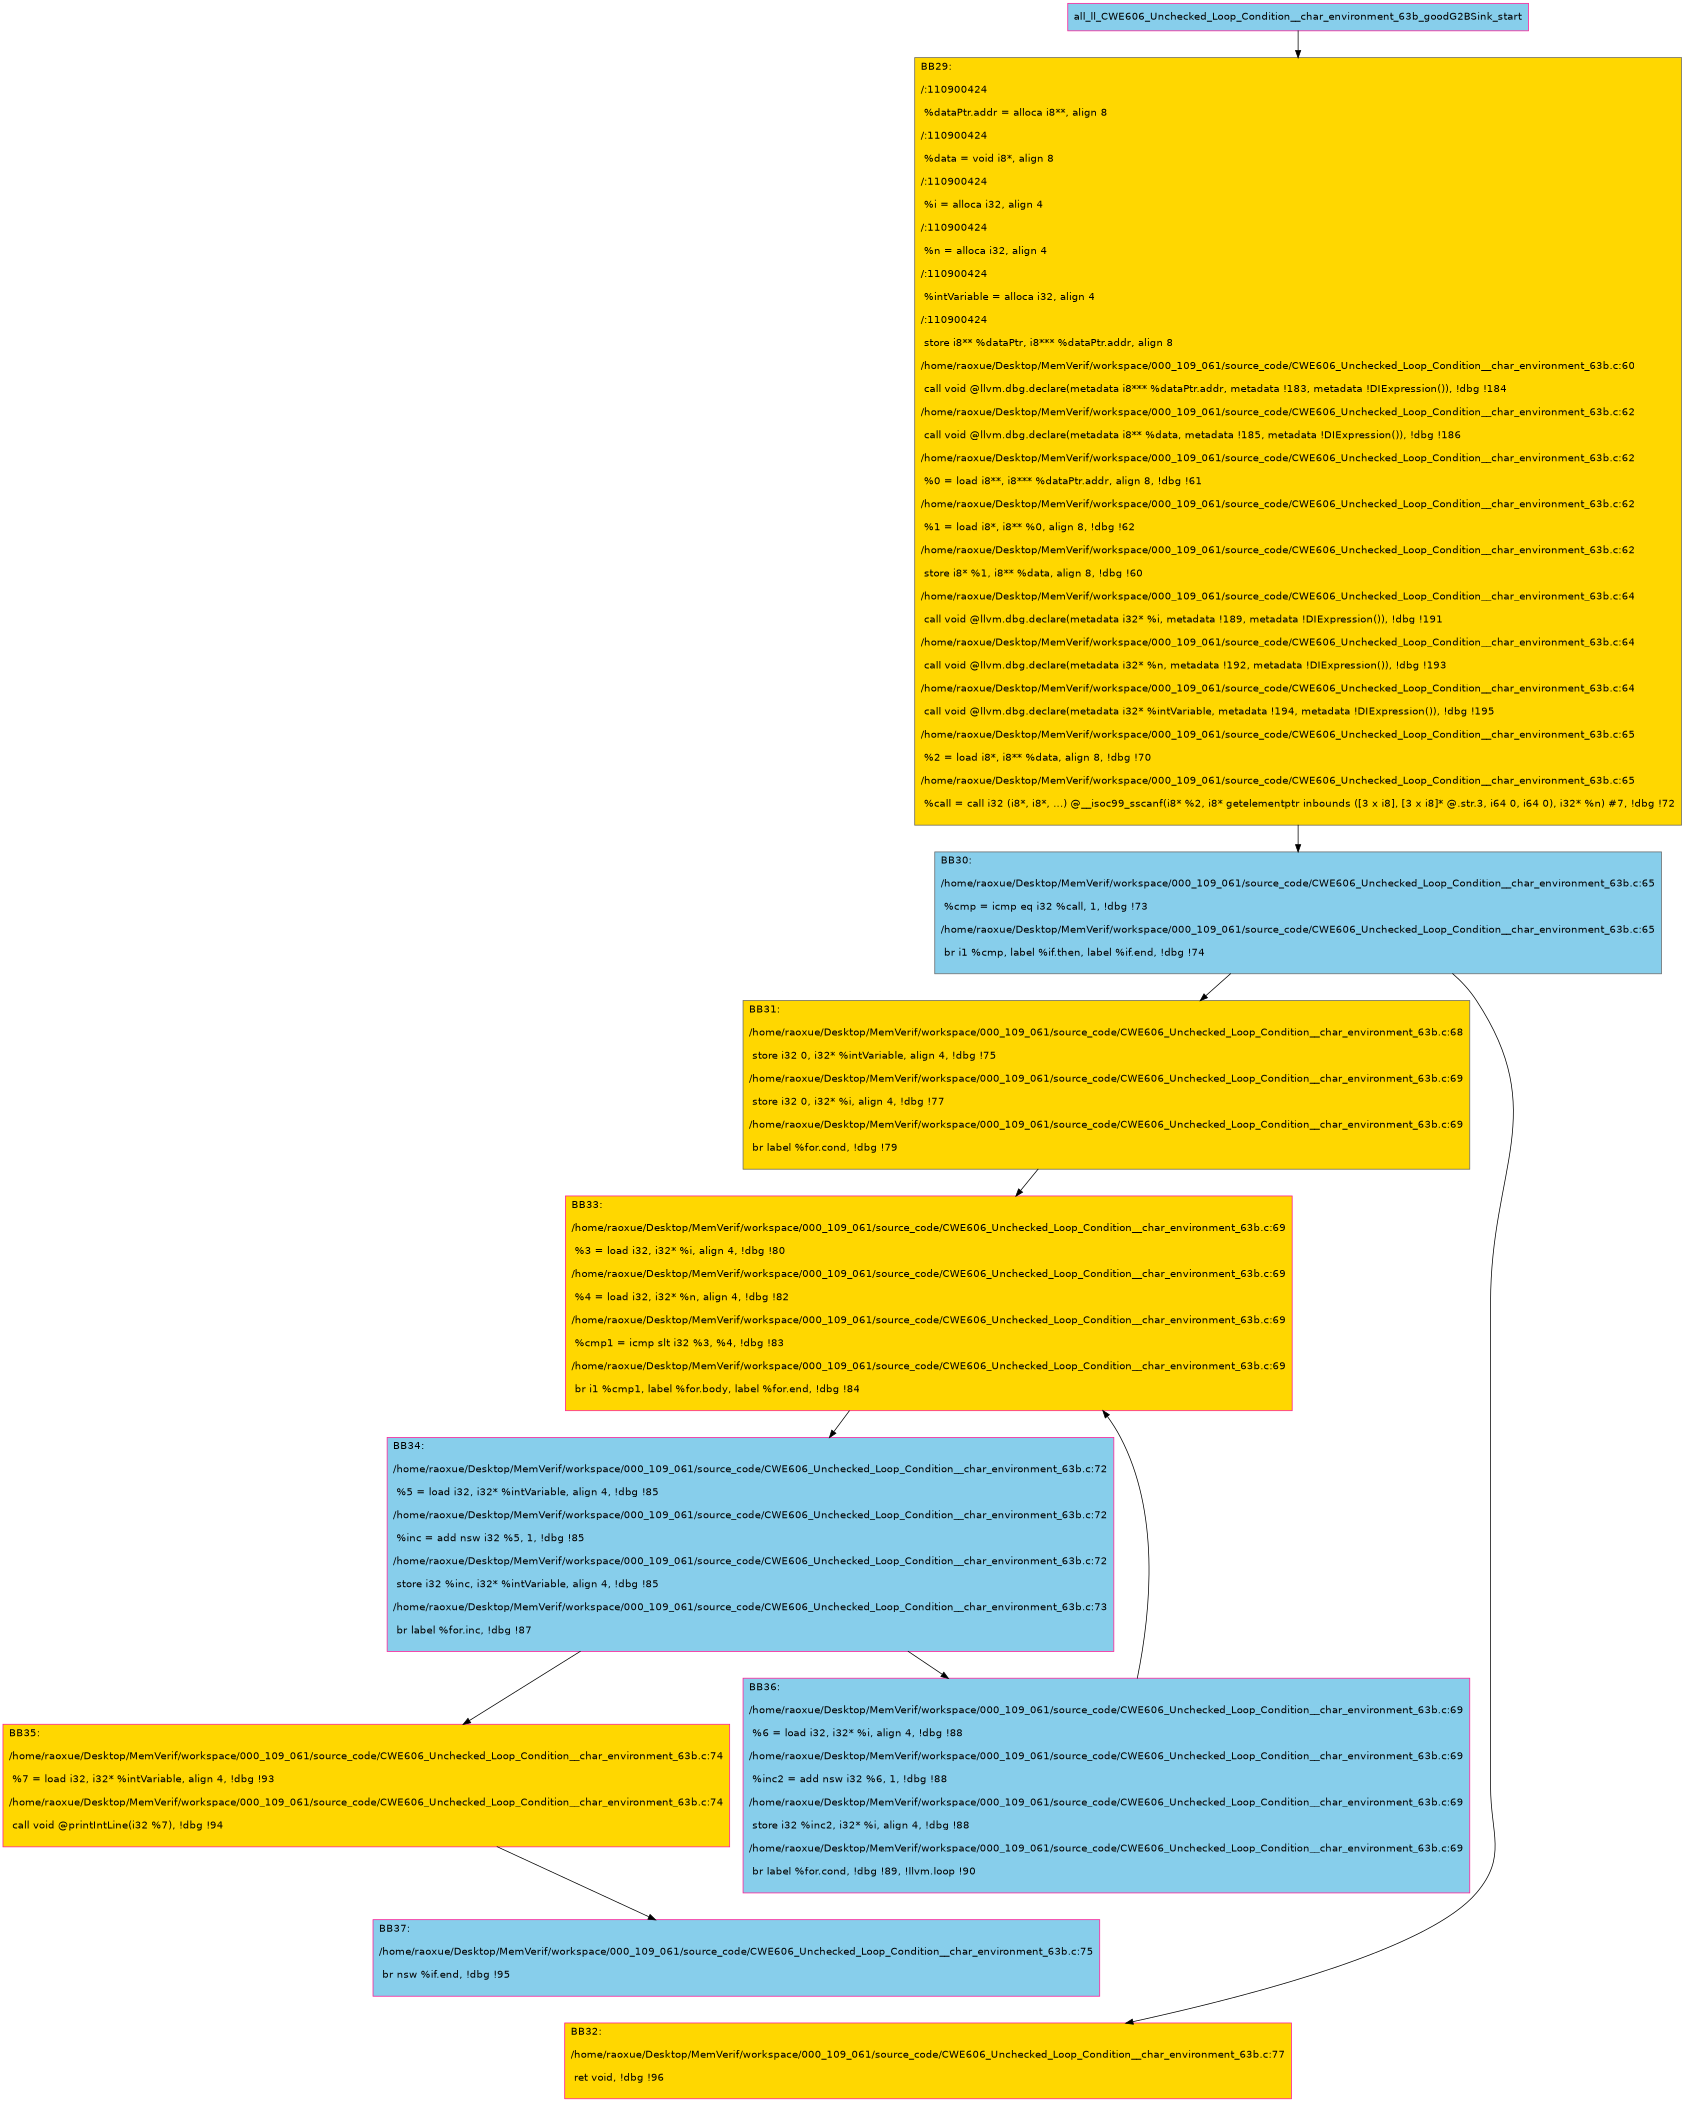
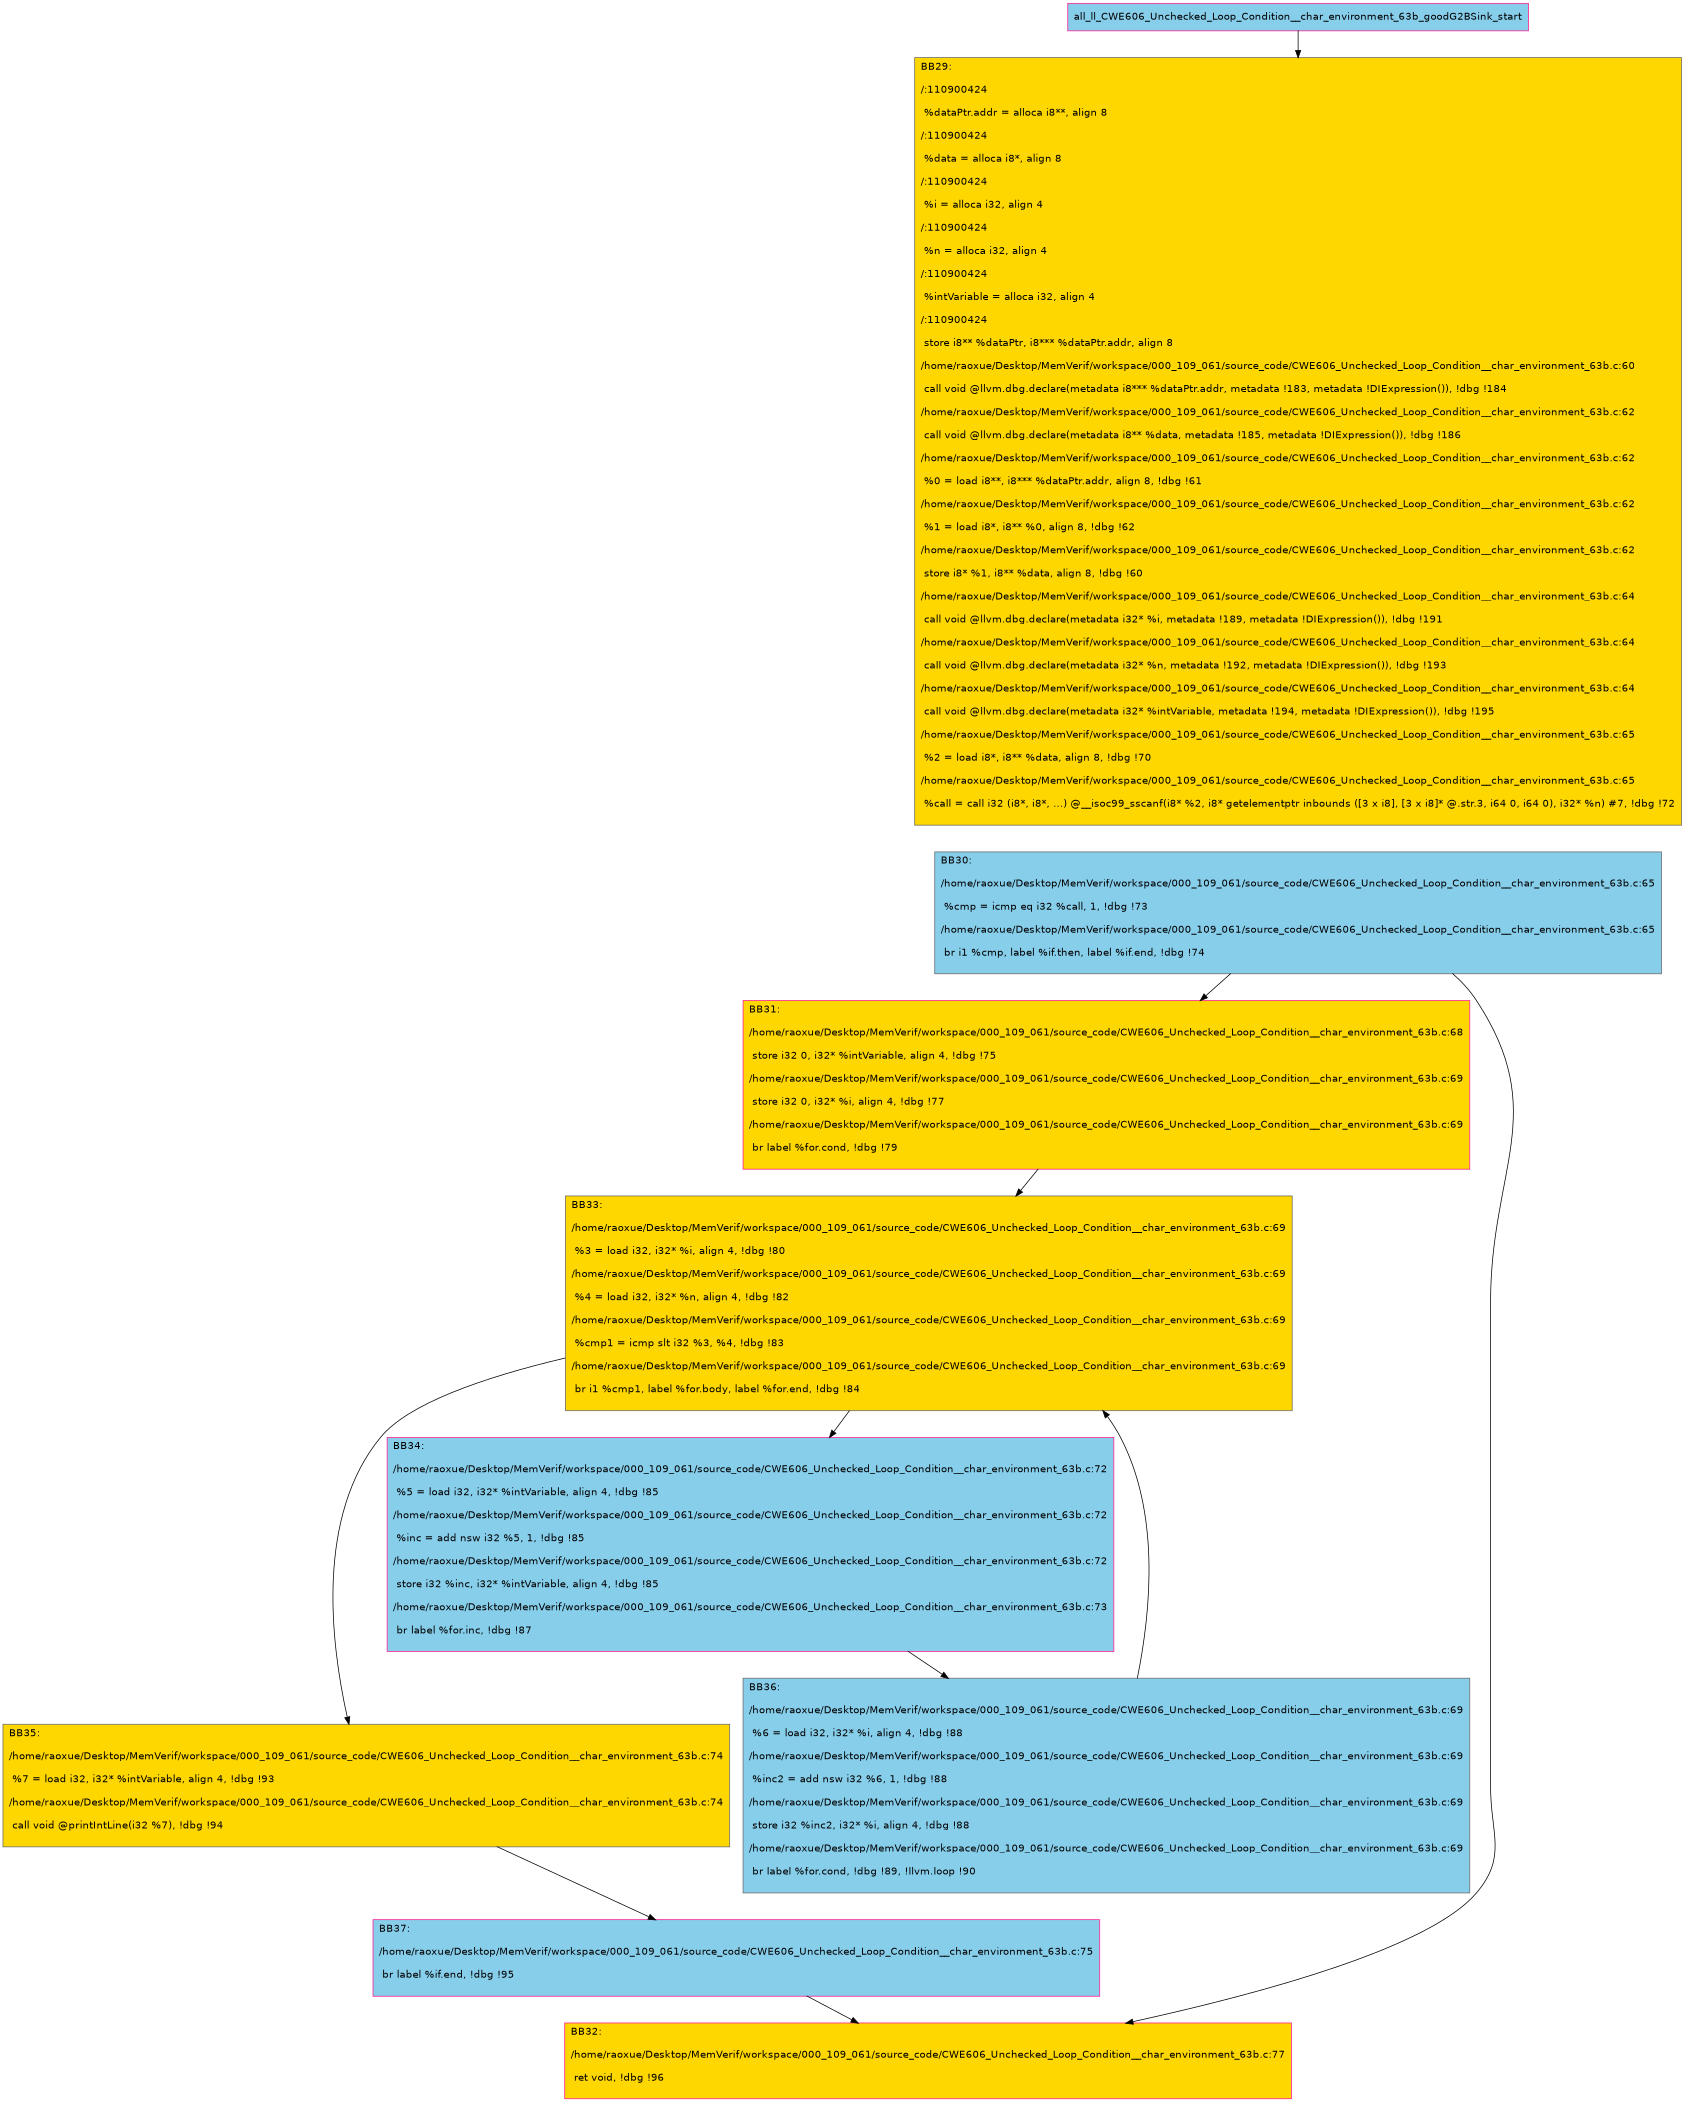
node "BB29:": text "%data = void i8*, align 8" -> "%data = alloca i8*, align 8"
edge "BB29:" -> "BB30:": removed
node "BB31:": color gray40 -> deeppink
node "BB33:": color deeppink -> gray40
edge "BB34:" -> "BB35:": now "BB33:" -> "BB35:"
node "BB35:": color deeppink -> gray40
node "BB36:": color deeppink -> gray40
node "BB37:": text "br nsw %if.end, !dbg !95" -> "br label %if.end, !dbg !95"
edge "BB37:" -> "BB32:": added
